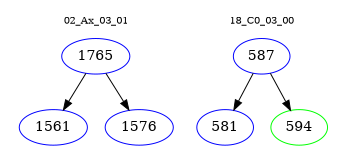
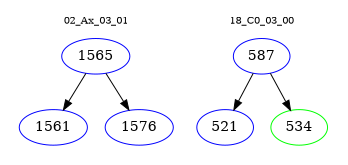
node "1765": label "1765" -> "1565"
node "581": label "581" -> "521"
node "594": label "594" -> "534"
